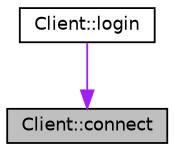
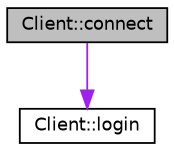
edge "Client::login" -> "Client::connect": reversed
